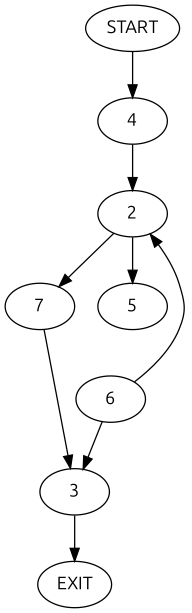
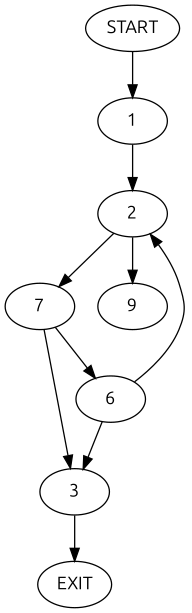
node "4": label "4" -> "1"
node "5": label "5" -> "9"
edge "7" -> "6": added
